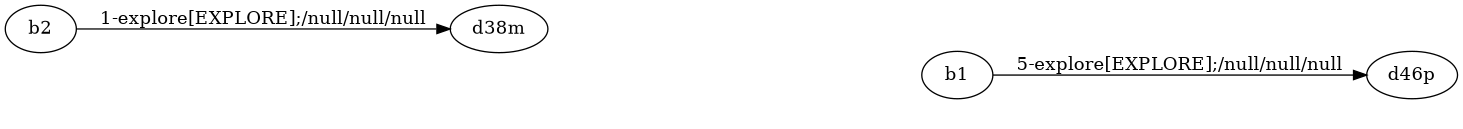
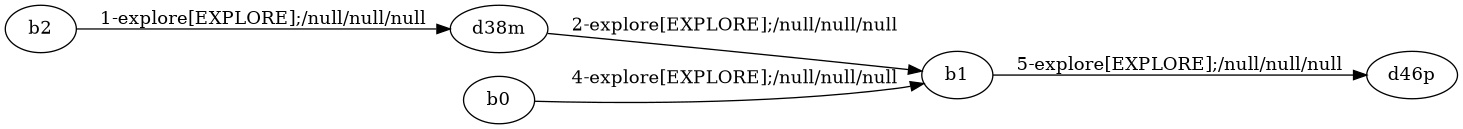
edge "d38m" -> "b1": added, label "2-explore[EXPLORE];/null/null/null"
node "b0": added
